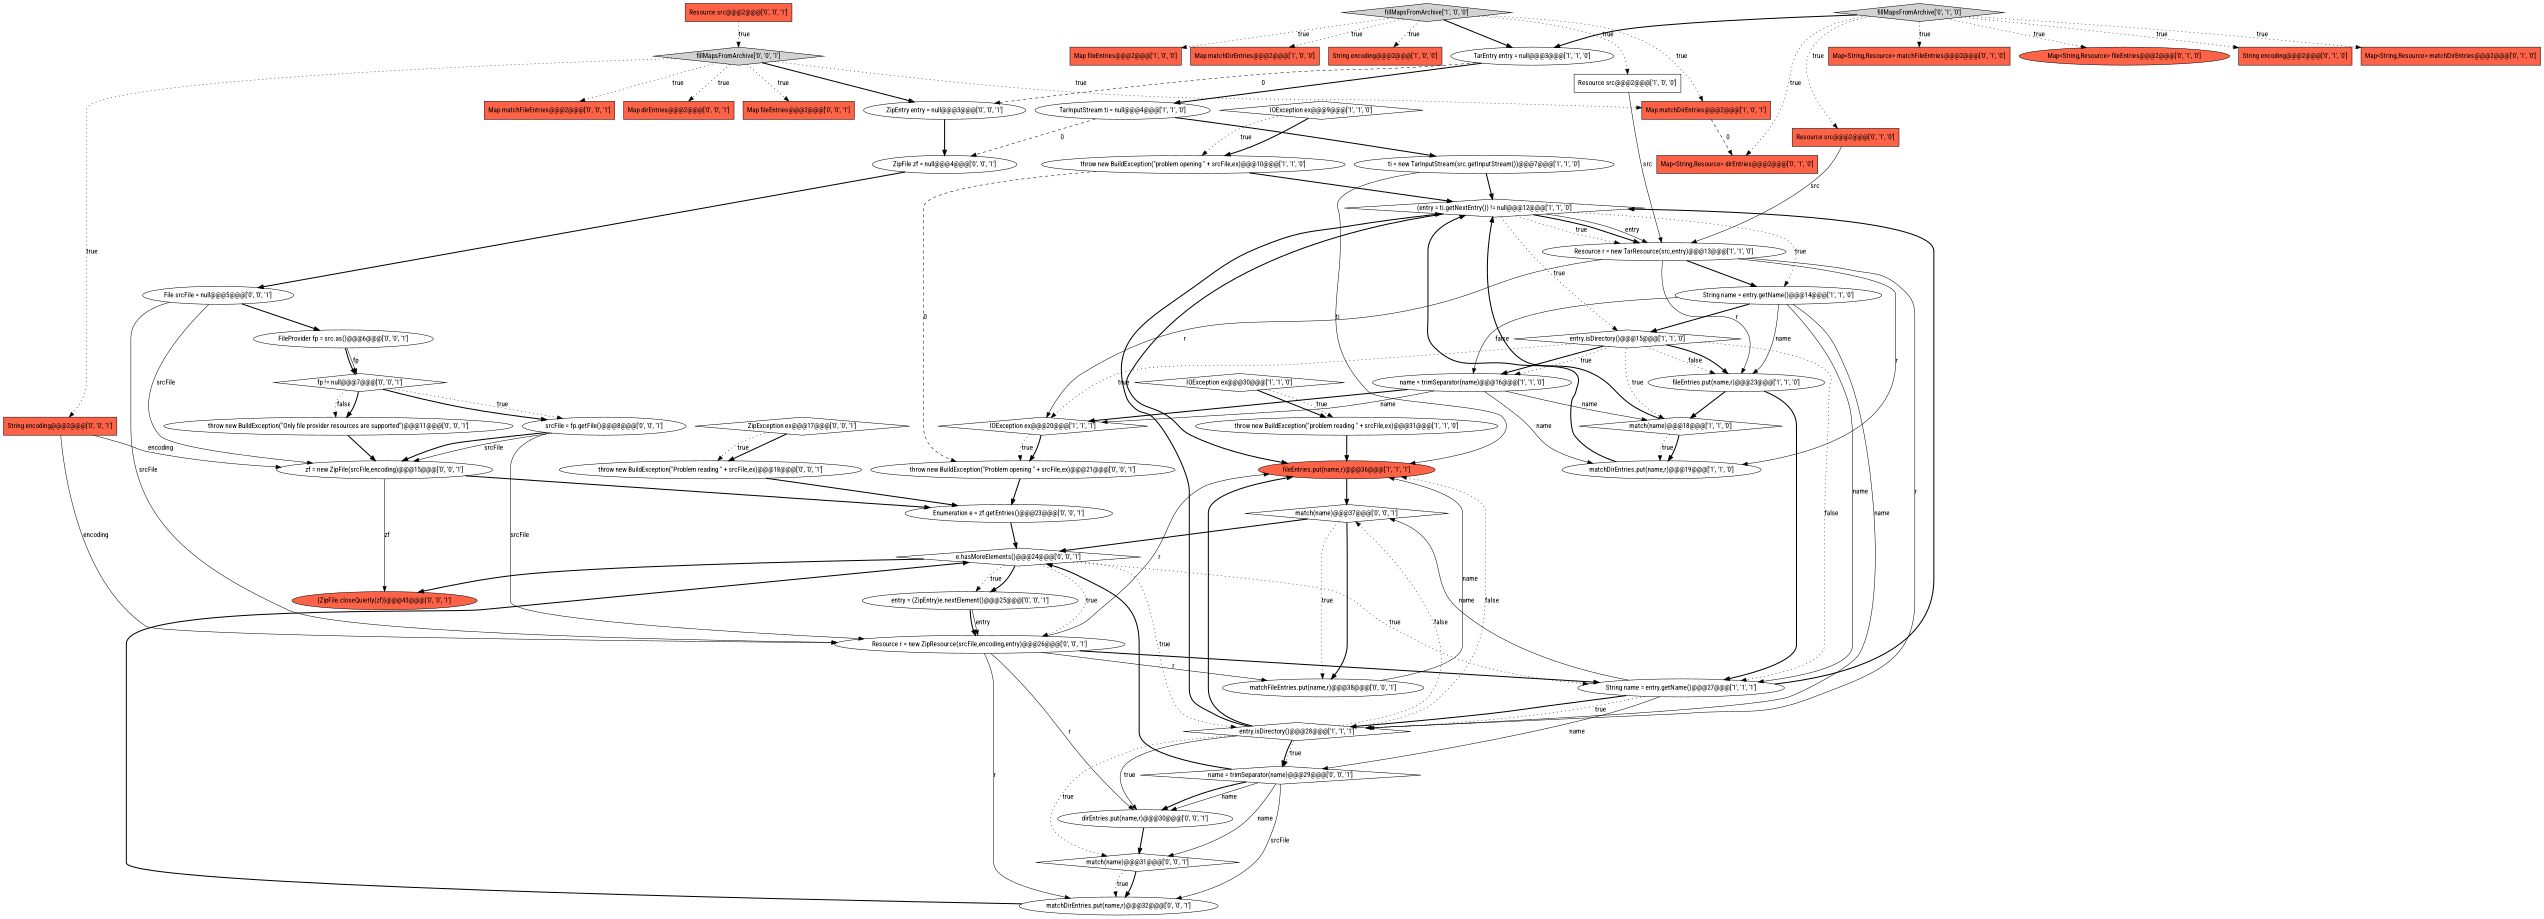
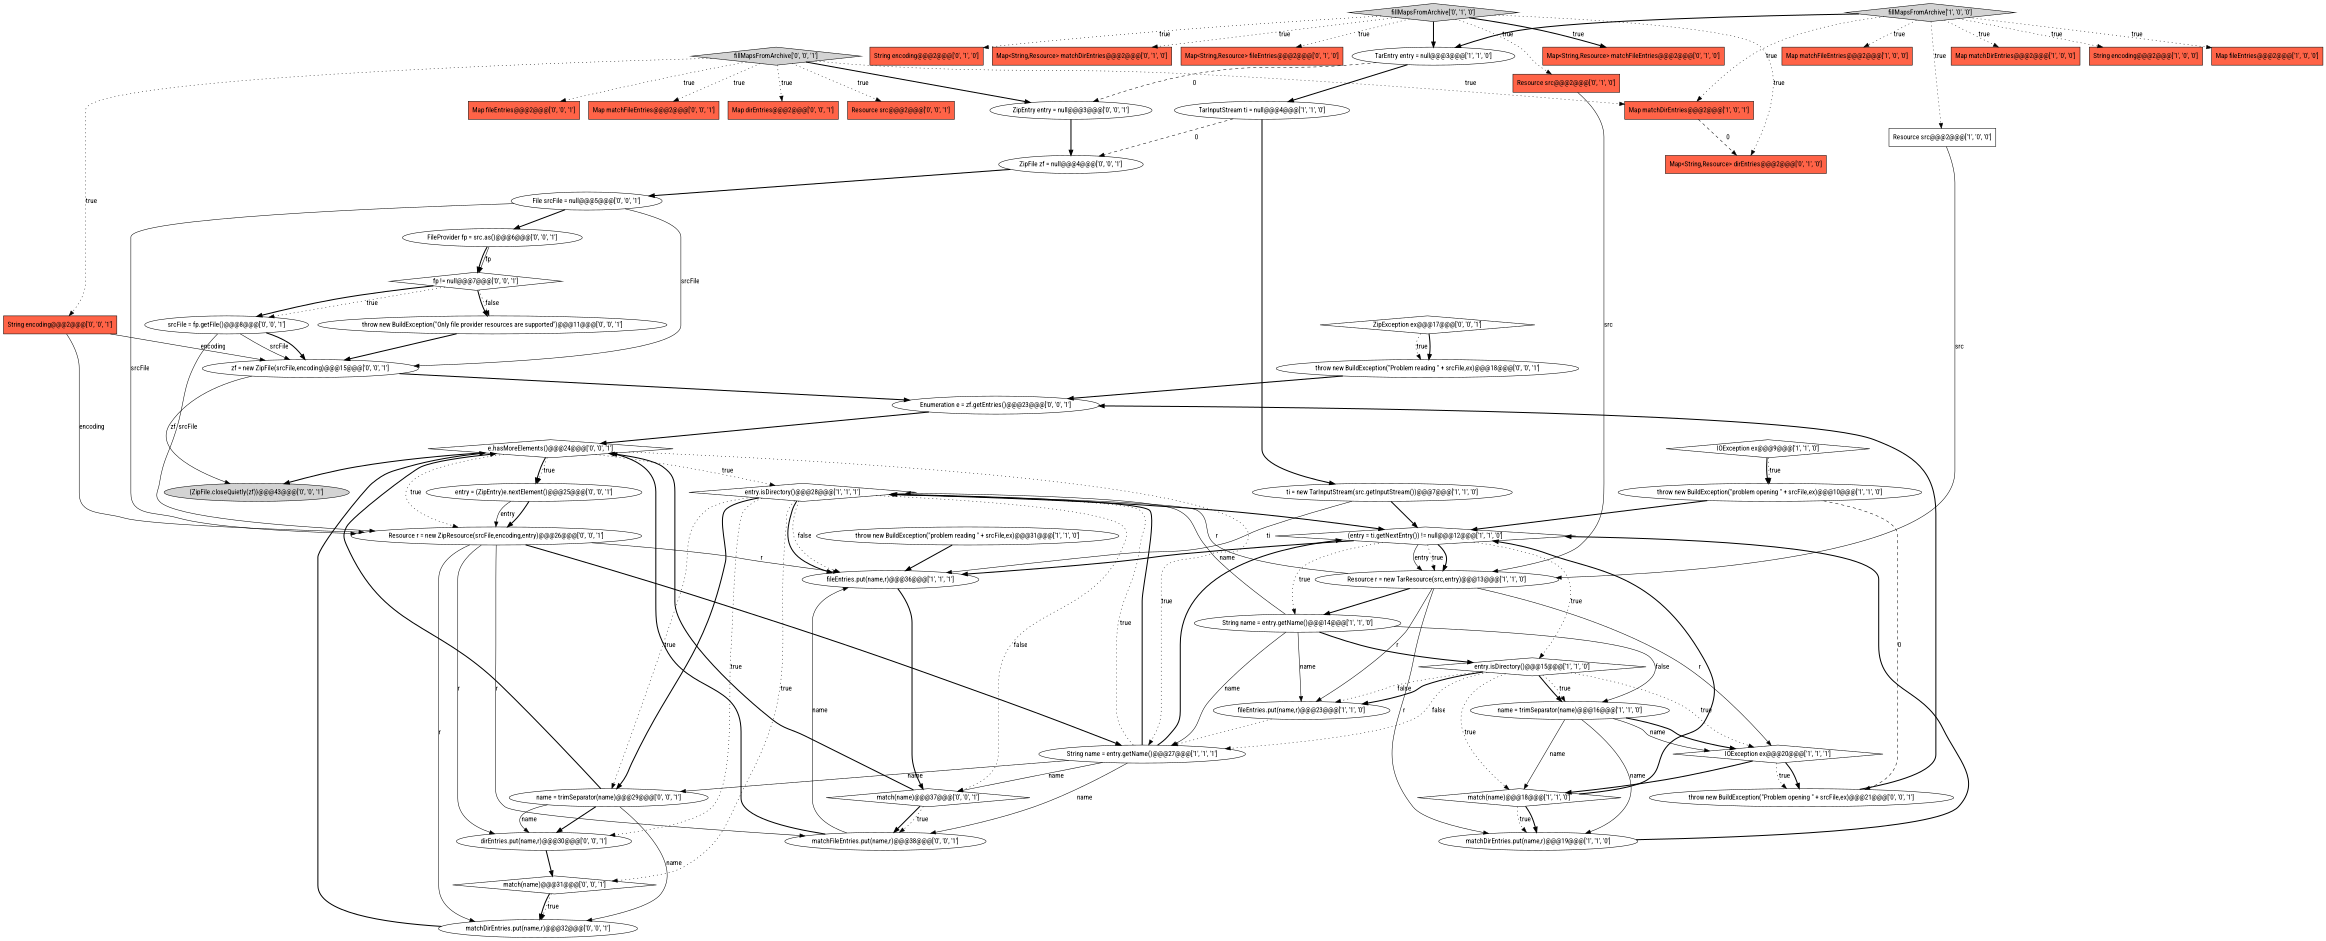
edge "Resource src@@@2@@@['0', '0', '1']" -> "fillMapsFromArchive['0', '0', '1']": reversed
edge "fillMapsFromArchive['0', '1', '0']" -> "Map<String,Resource> matchFileEntries@@@2@@@['0', '1', '0']": style dotted -> bold
node "Map matchFileEntries@@@2@@@['1', '0', '0']": added
node "Map<String,Resource> fileEntries@@@2@@@['0', '1', '0']": shape ellipse -> box
node "IOException ex@@@30@@@['1', '1', '0']": removed
edge "fileEntries.put(name,r)@@@23@@@['1', '1', '0']" -> "match(name)@@@18@@@['1', '1', '0']": now "IOException ex@@@20@@@['1', '1', '1']" -> "match(name)@@@18@@@['1', '1', '0']"
node "fileEntries.put(name,r)@@@36@@@['1', '1', '1']": fillcolor tomato -> white
edge "fileEntries.put(name,r)@@@23@@@['1', '1', '0']" -> "String name = entry.getName()@@@27@@@['1', '1', '1']": style bold -> dotted
node "{ZipFile.closeQuietly(zf)}@@@43@@@['0', '0', '1']": fillcolor tomato -> lightgray
edge "matchFileEntries.put(name,r)@@@38@@@['0', '0', '1']" -> "e.hasMoreElements()@@@24@@@['0', '0', '1']": added
edge "entry.isDirectory()@@@28@@@['1', '1', '1']" -> "dirEntries.put(name,r)@@@30@@@['0', '0', '1']": style solid -> dotted
node "name = trimSeparator(name)@@@29@@@['0', '0', '1']": shape diamond -> ellipse
edge "String name = entry.getName()@@@27@@@['1', '1', '1']" -> "matchFileEntries.put(name,r)@@@38@@@['0', '0', '1']": added, label "name"
edge "name = trimSeparator(name)@@@29@@@['0', '0', '1']" -> "match(name)@@@31@@@['0', '0', '1']": removed, label "name"
edge "name = trimSeparator(name)@@@29@@@['0', '0', '1']" -> "matchDirEntries.put(name,r)@@@32@@@['0', '0', '1']": label "srcFile" -> "name"
